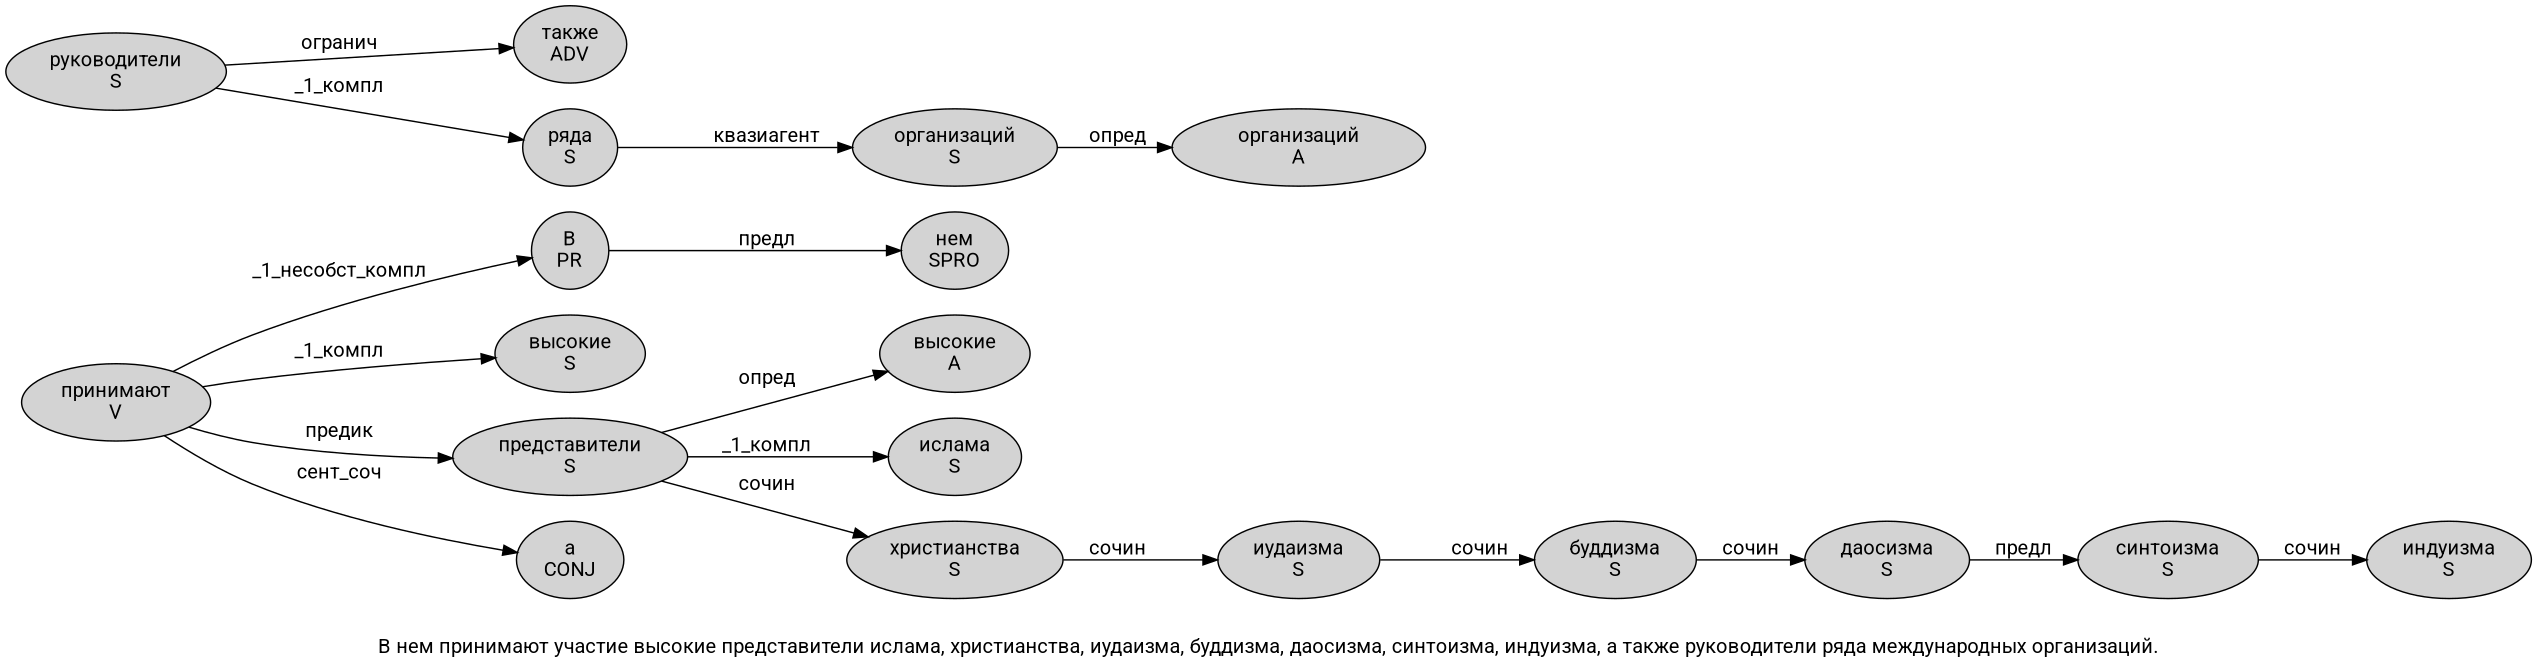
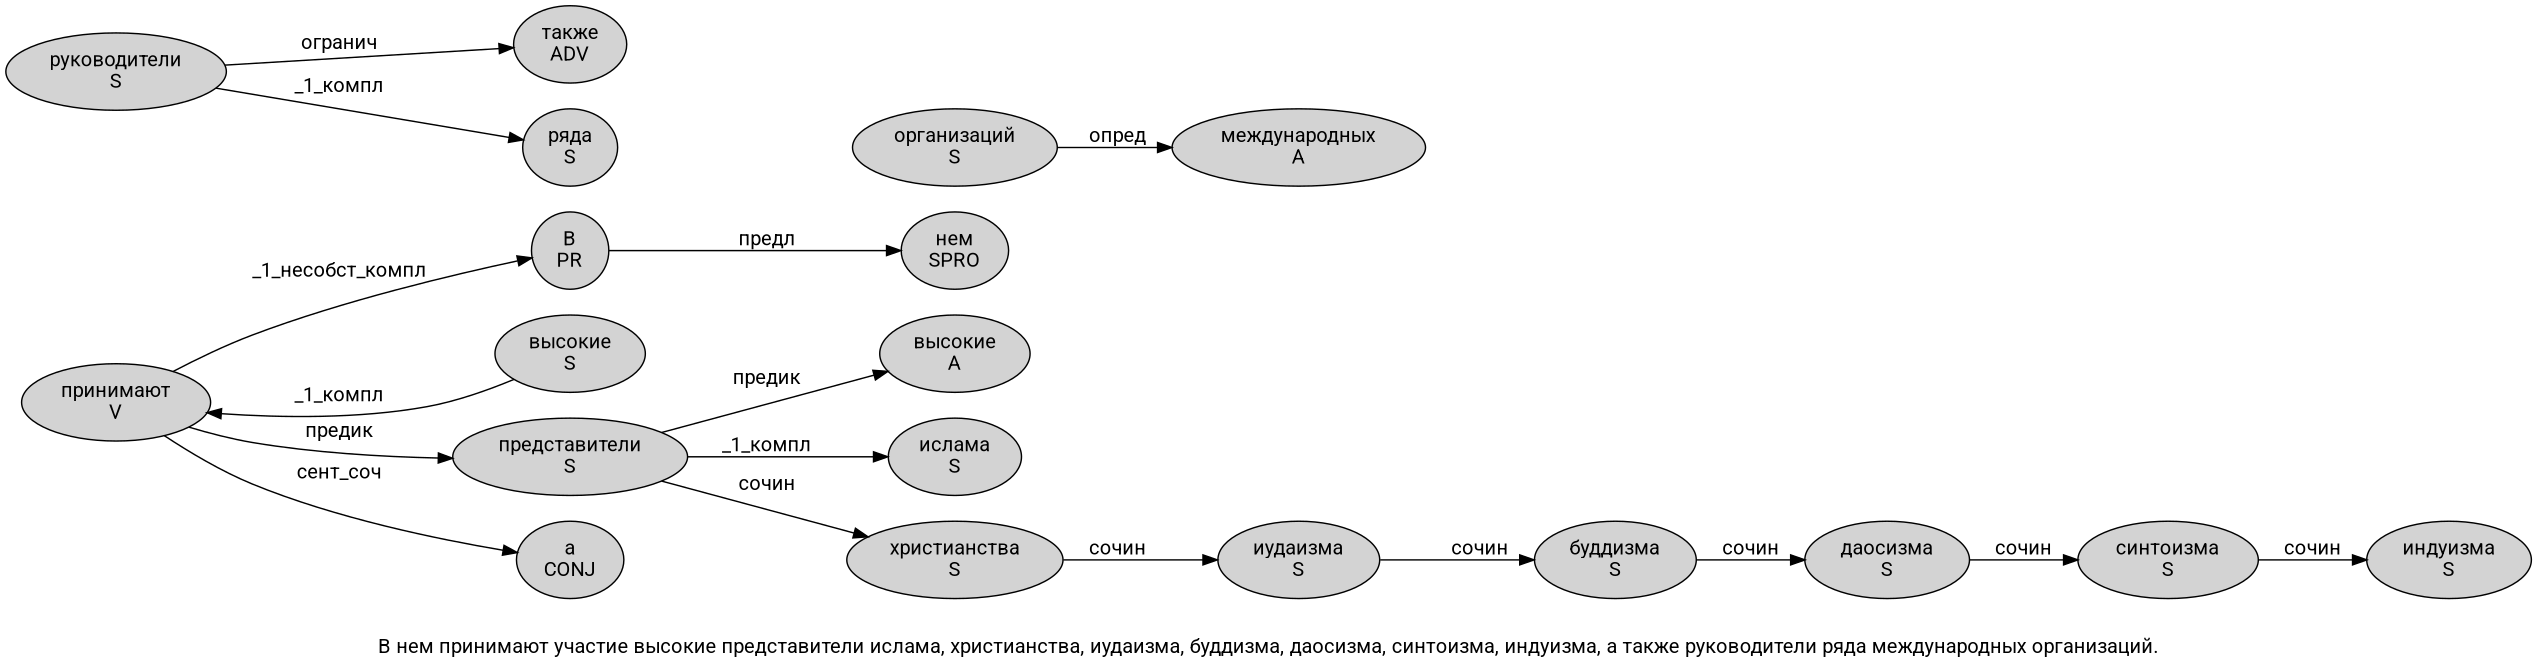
edge "ряда S" -> "организаций S": removed, label "квазиагент"
node "организаций A": label "организаций A" -> "международных A"
edge "принимают V" -> "высокие S": reversed
edge "представители S" -> "высокие A": label "опред" -> "предик"
edge "даосизма S" -> "синтоизма S": label "предл" -> "сочин"
